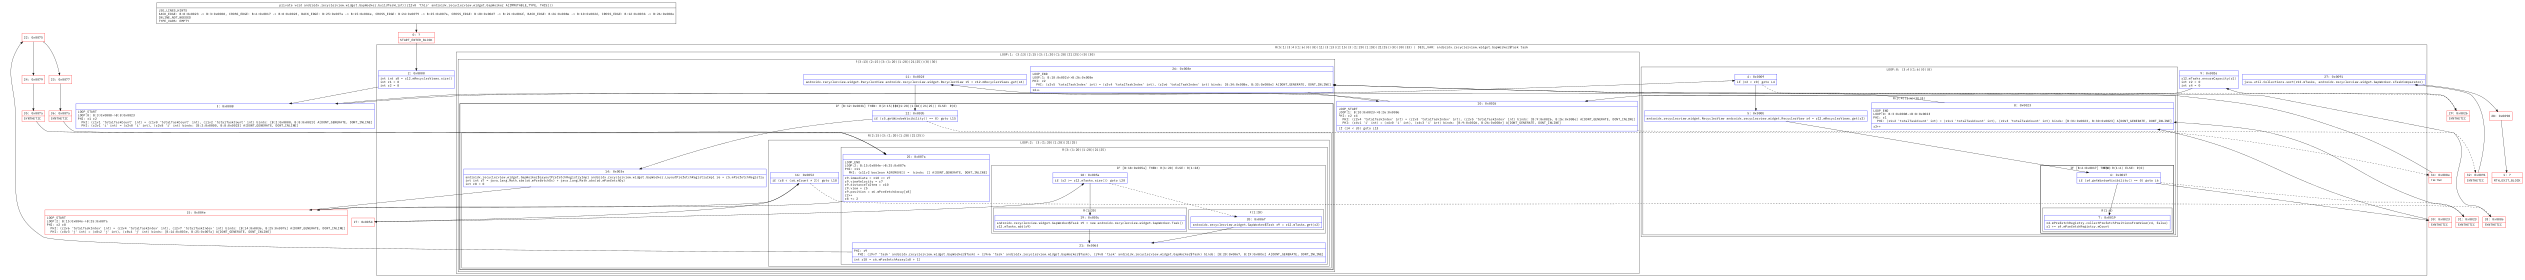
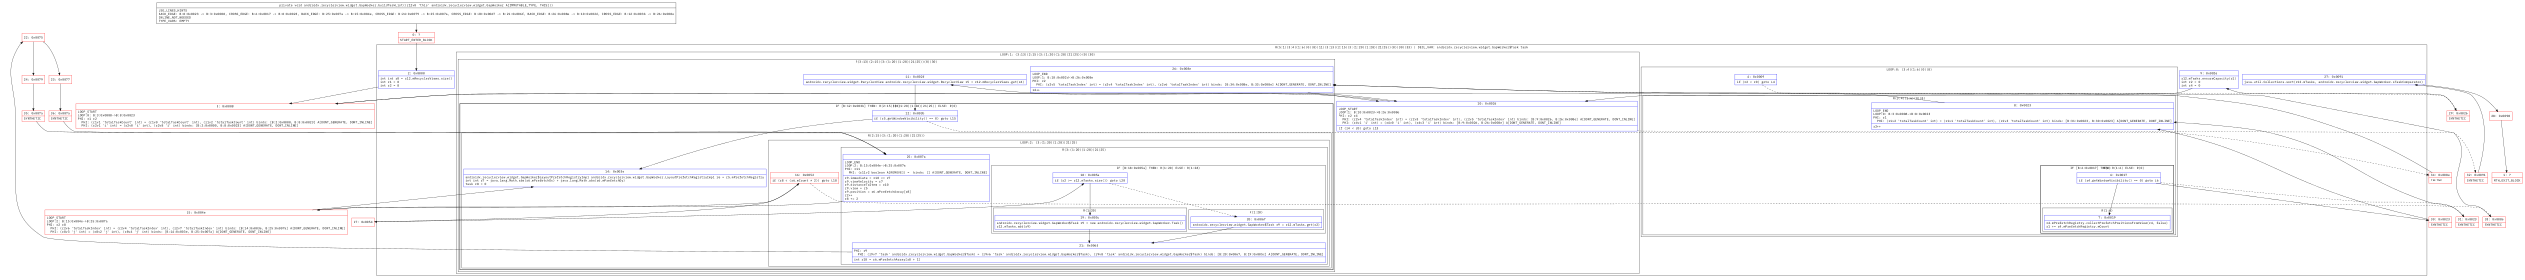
edge "3: 0x0008" -> "4: 0x0009": now "3: 0x0008" -> "10: 0x002d"
node "3: 0x0008": color blue -> red
node "5: 0x000b": removed
node "16: 0x0052": color blue -> red
node "14: 0x003e": text "int r8 = 0" -> "task r8 = 0"
edge "14: 0x003e" -> "15: 0x004e": reversed
